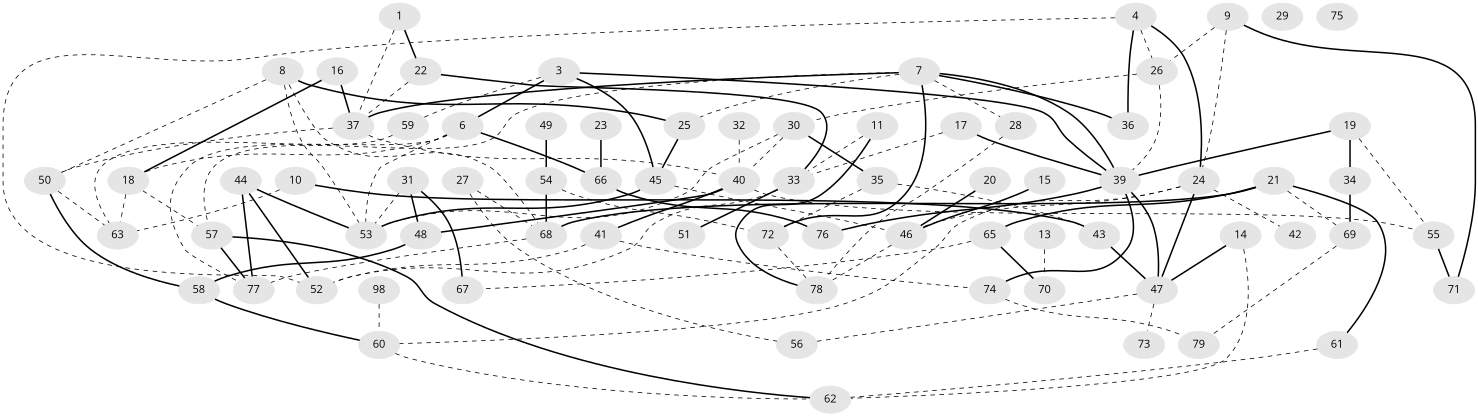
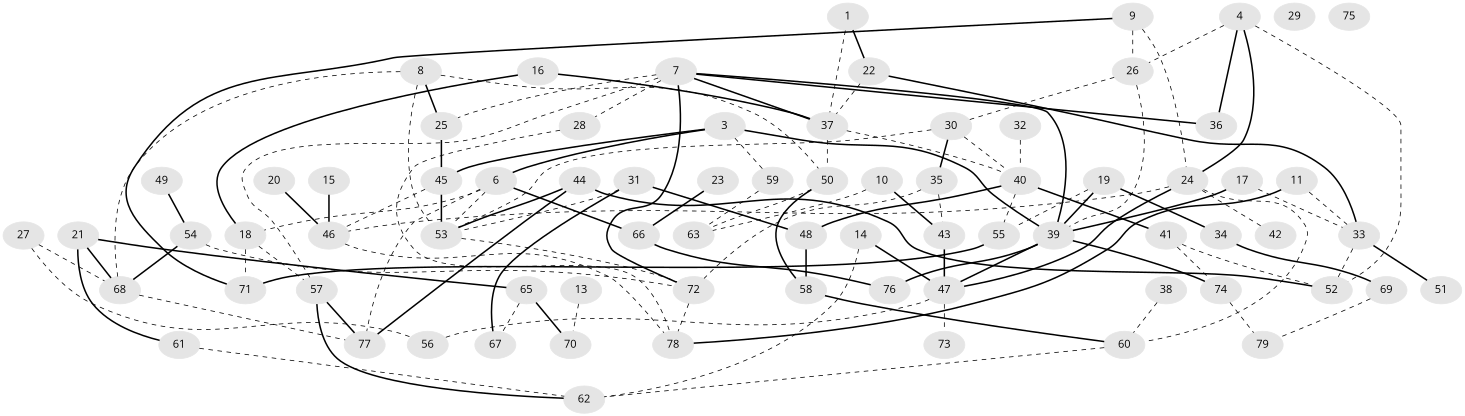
edge "18" -- "63": now "18" -- "71"
edge "21" -- "69": removed
edge "53" -- "72": added
node "98": label "98" -> "38"
